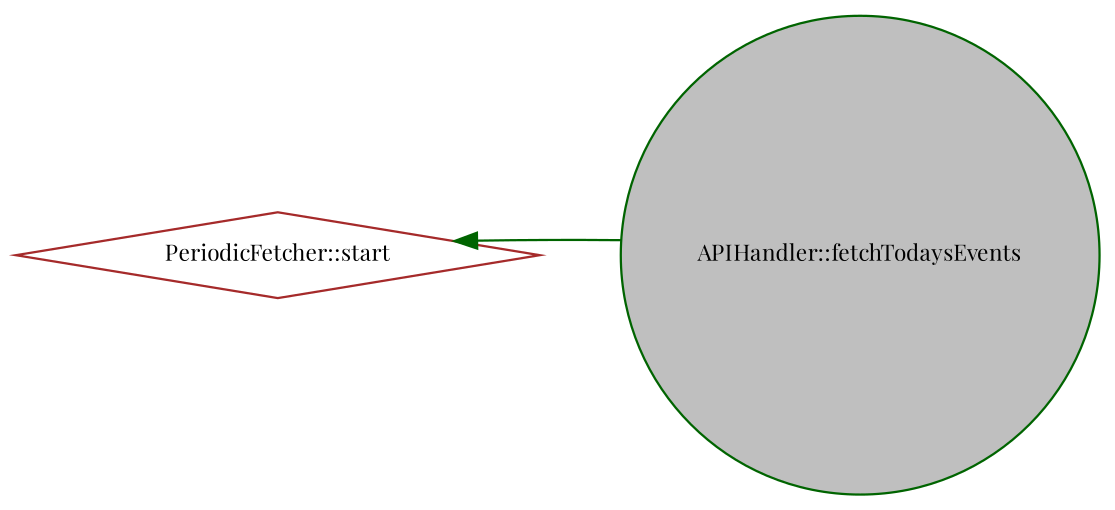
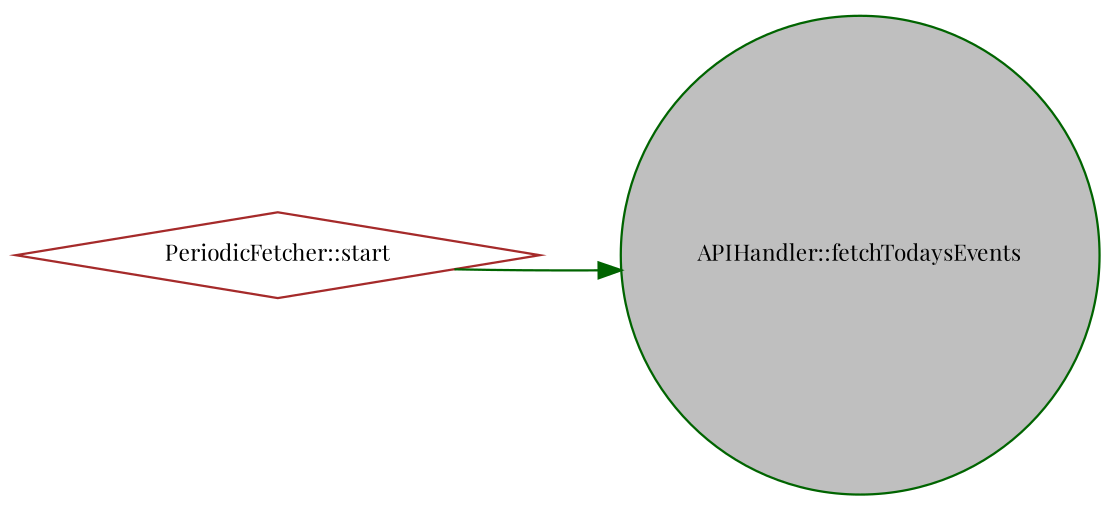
edge "APIHandler::fetchTodaysEvents" -> "PeriodicFetcher::start": reversed
